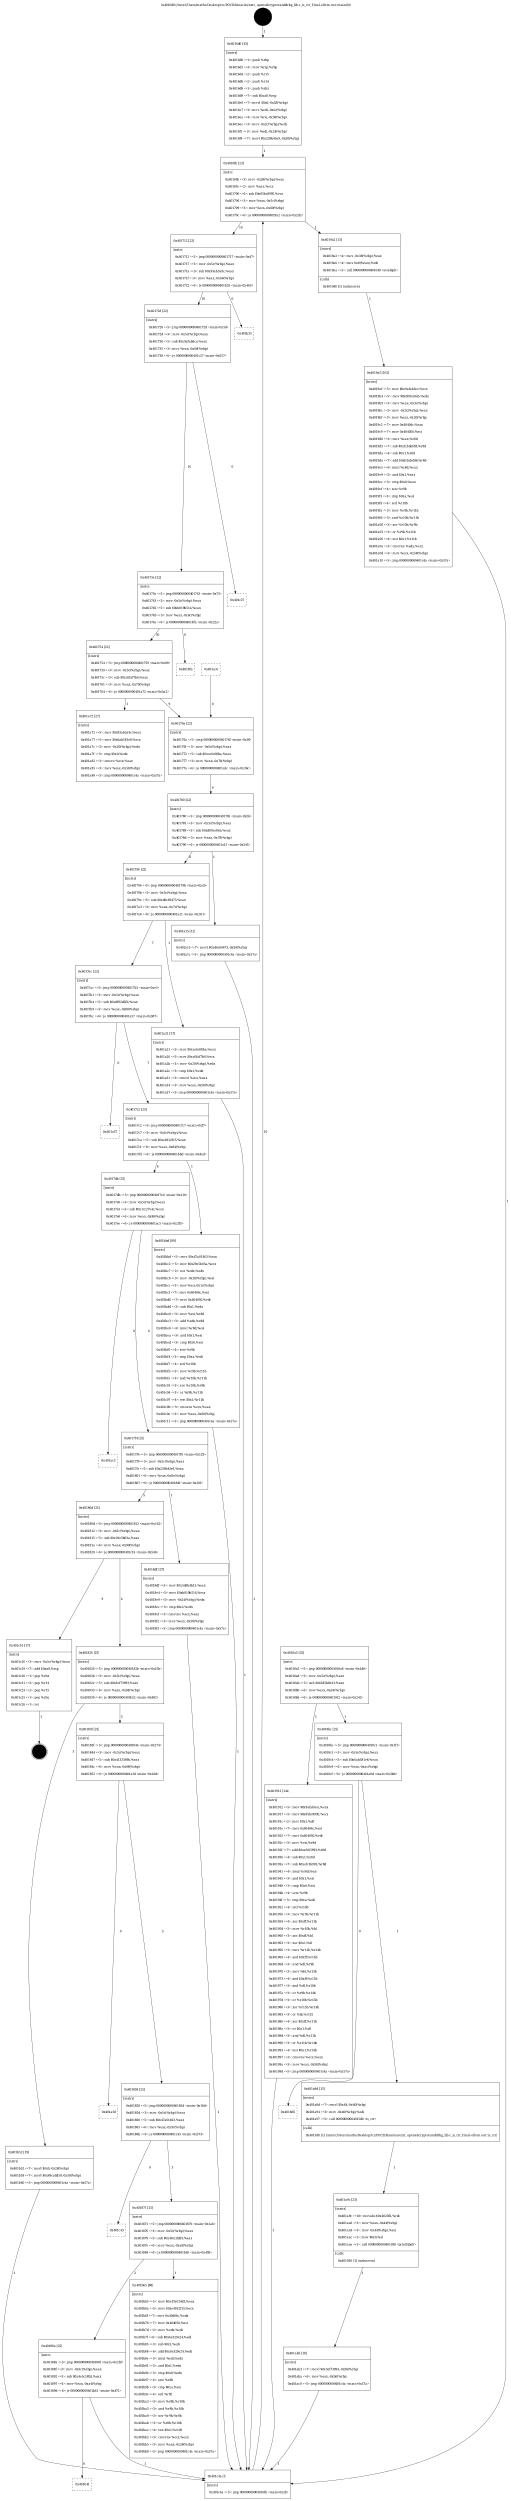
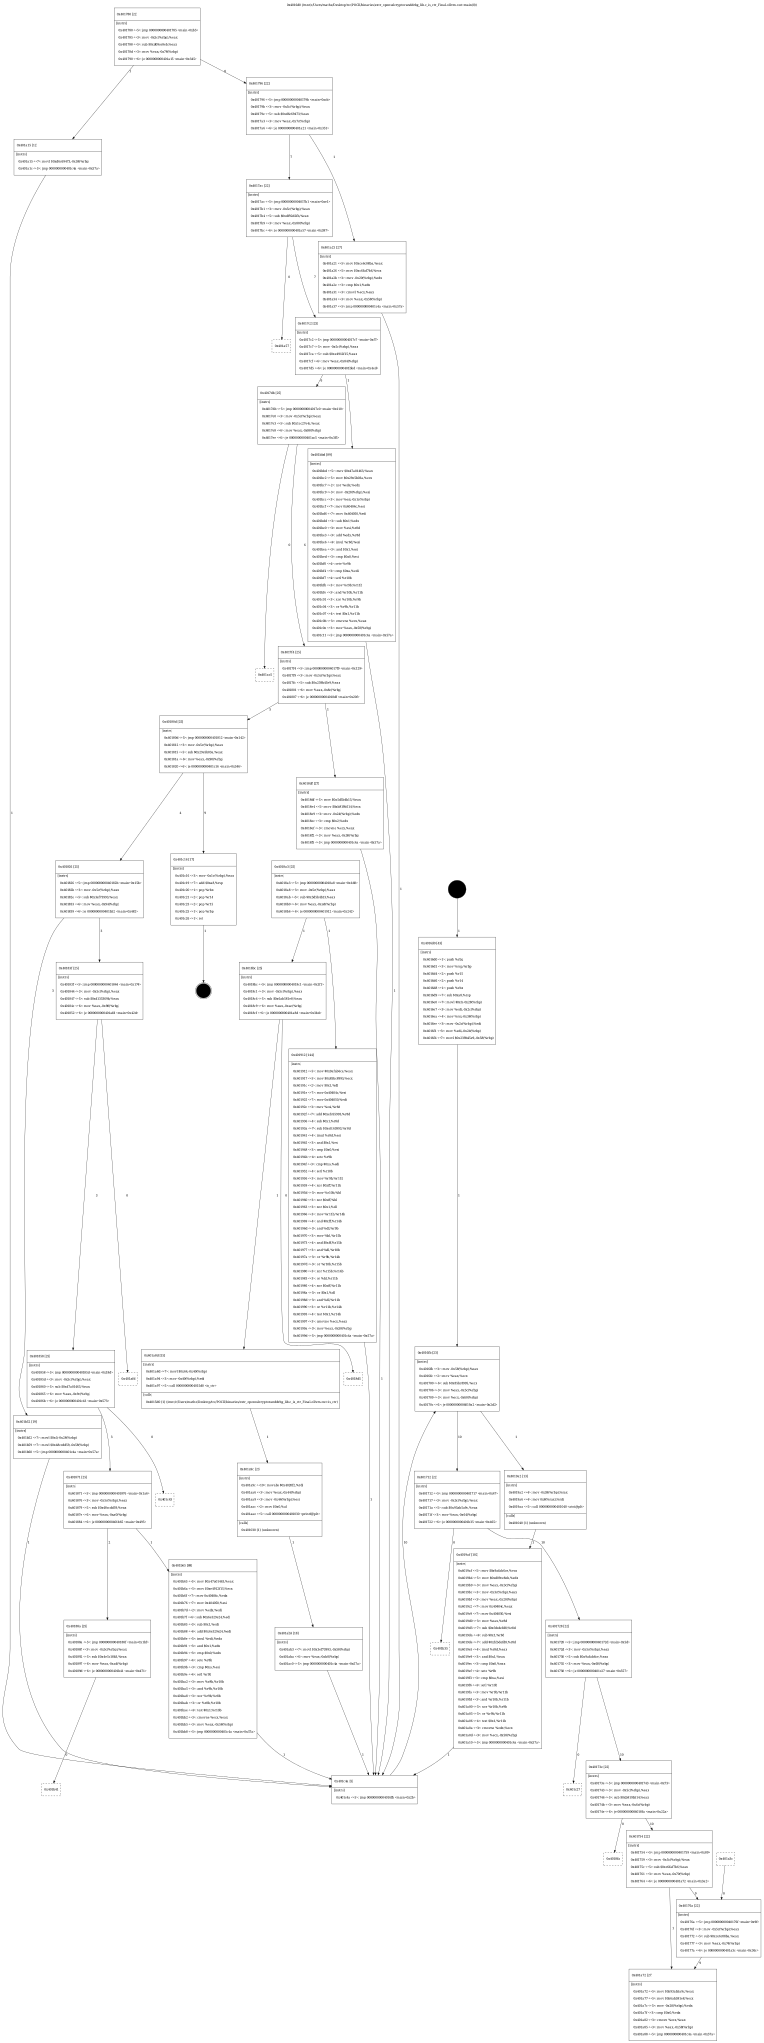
edge "0x40176a [22]" -> "0x401780 [22]": now "0x40176a [22]" -> "0x401a72 [27]"
edge "0x40188a [25]" -> "0x401c4a [5]": now "0x401b65 [88]" -> "0x401c4a [5]"
